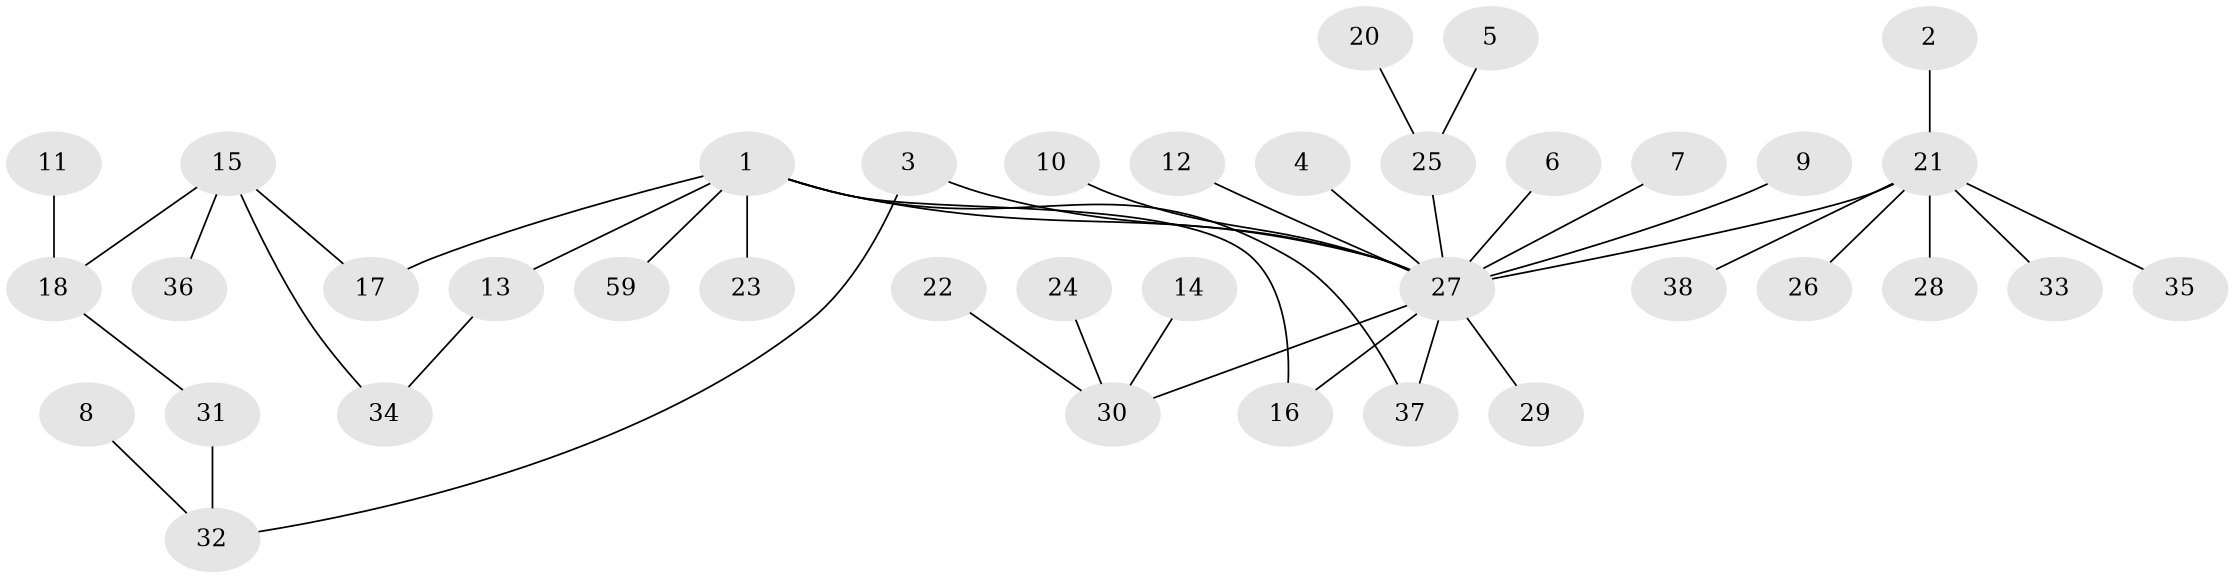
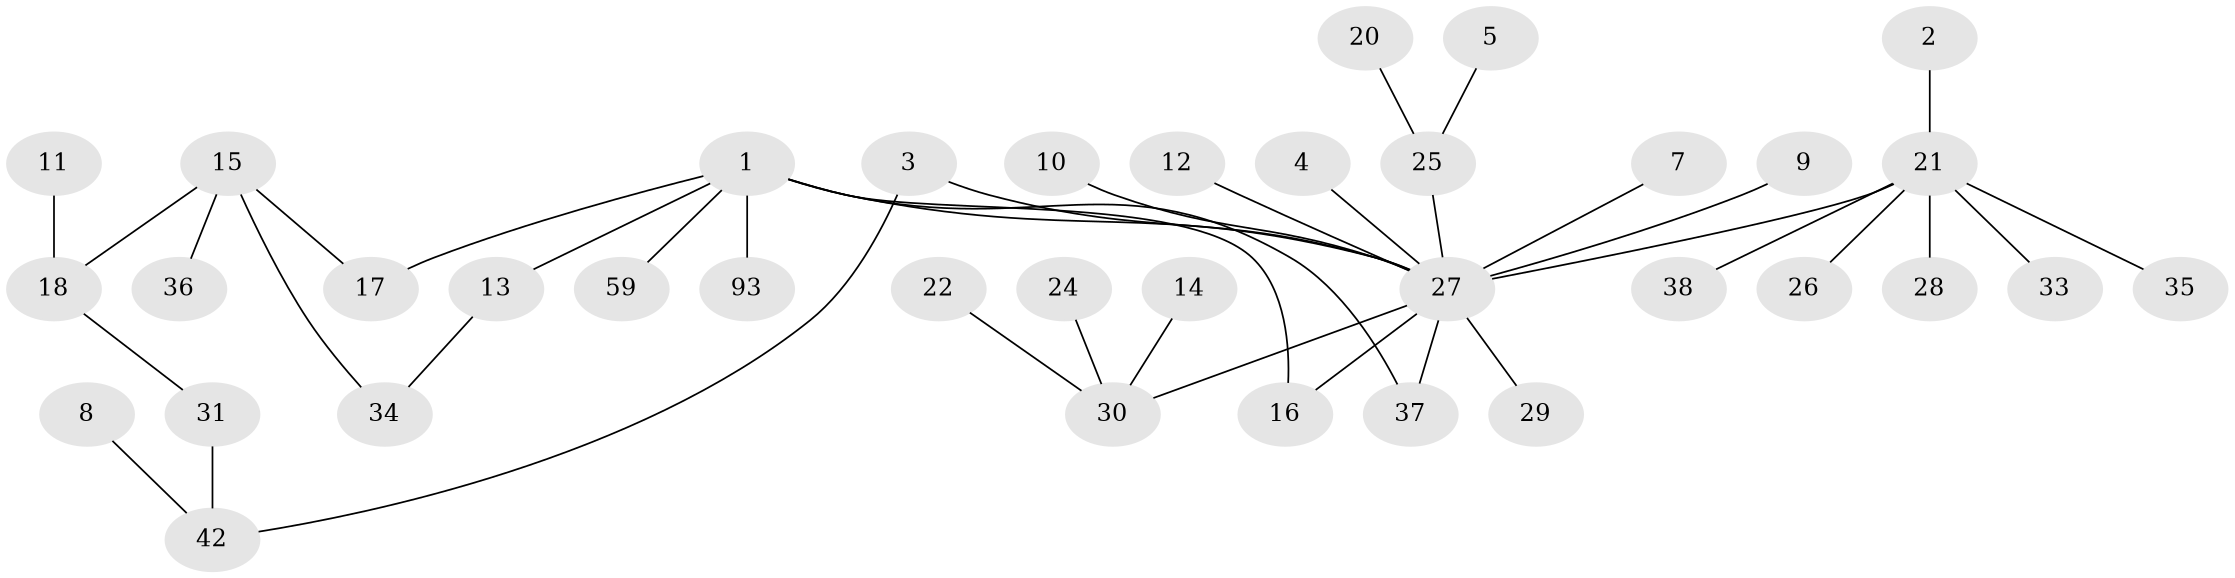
node "6": removed
node "23": label "23" -> "93"
node "32": label "32" -> "42"
